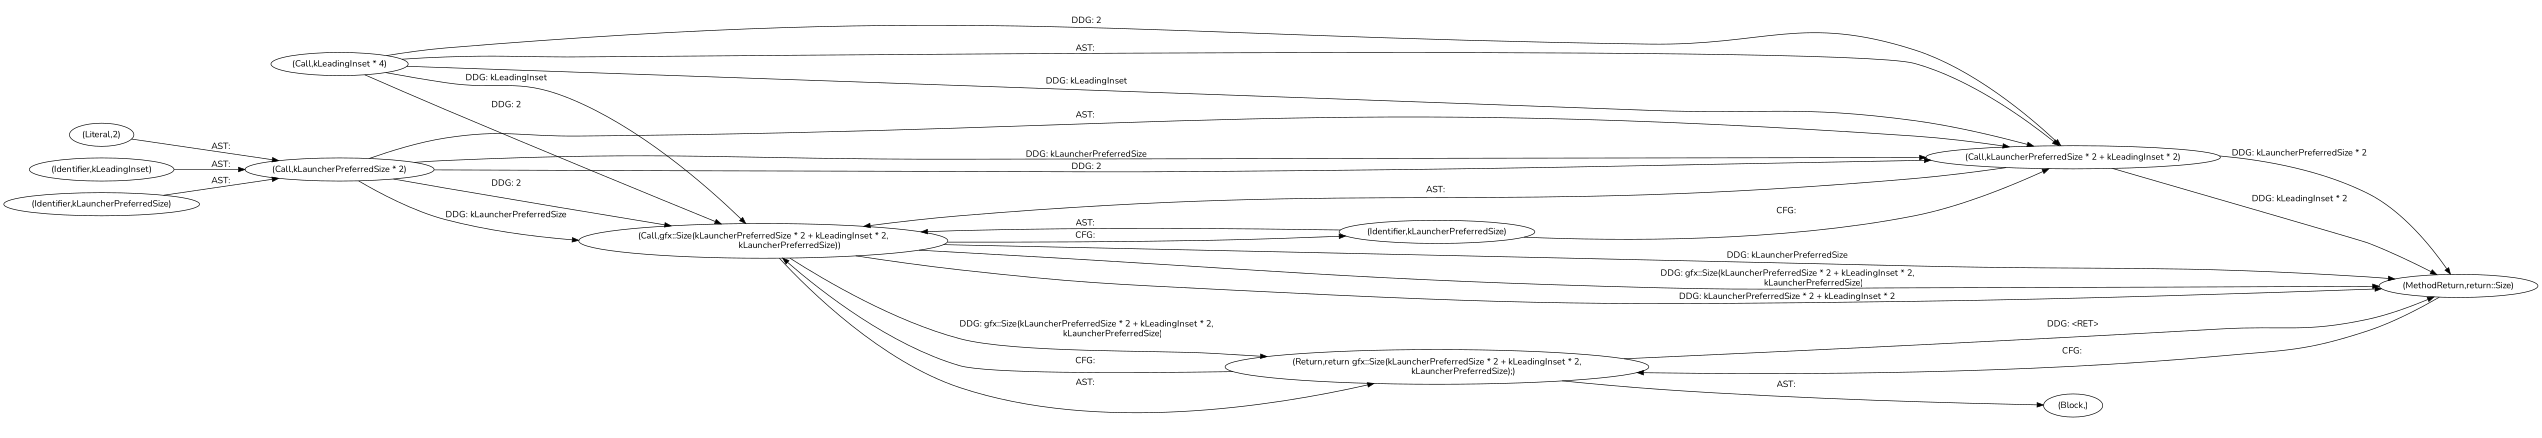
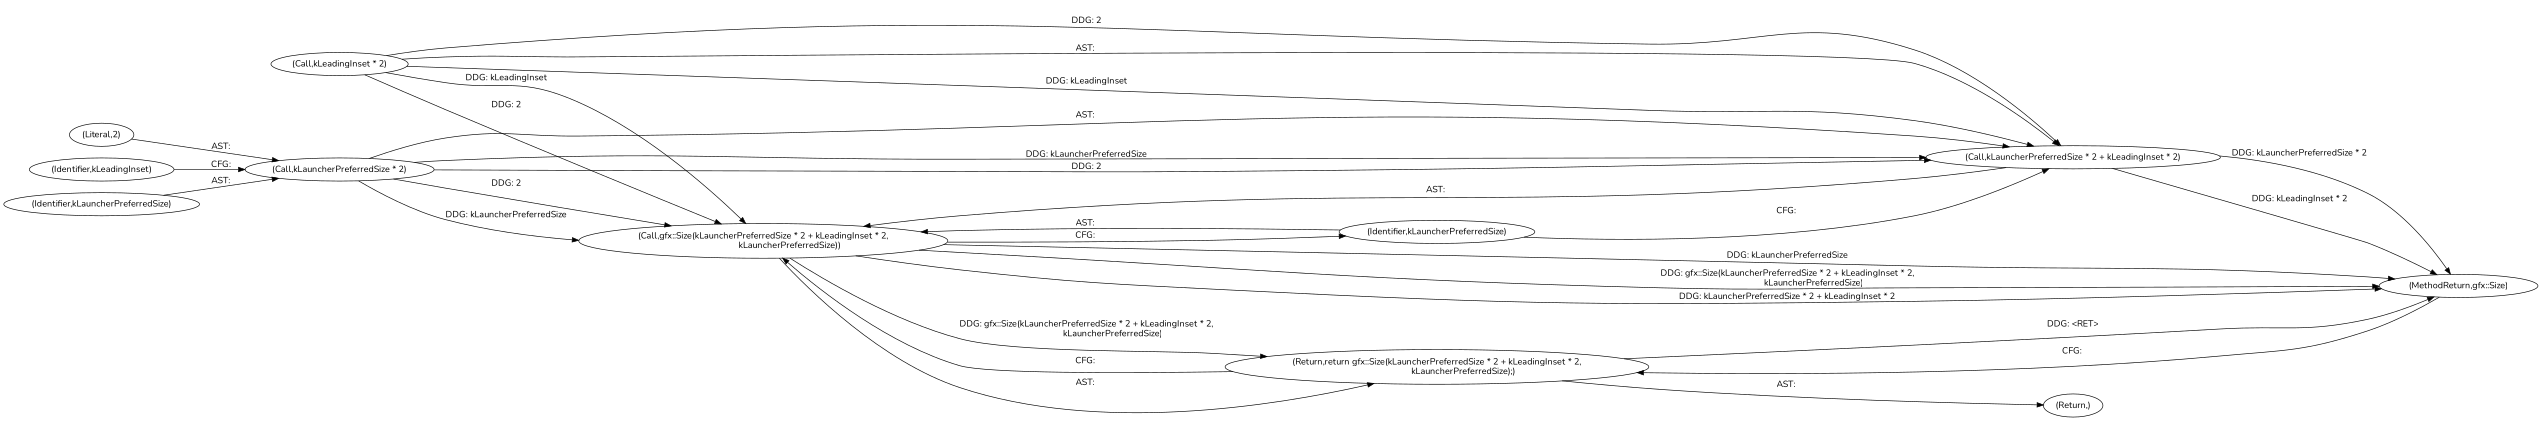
node "(Call,kLeadingInset * 4)": label "(Call,kLeadingInset * 4)" -> "(Call,kLeadingInset * 2)"
edge "(Identifier,kLeadingInset)" -> "(Call,kLauncherPreferredSize * 2)": label "AST: " -> "CFG: "
node "(MethodReturn,return::Size)": label "(MethodReturn,return::Size)" -> "(MethodReturn,gfx::Size)"
node "(Block,)": label "(Block,)" -> "(Return,)"
